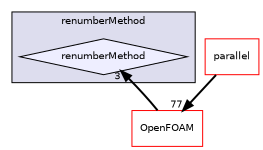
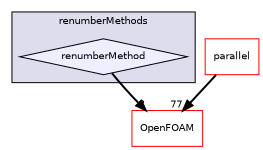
cluster "renumberMethod": label "renumberMethod" -> "renumberMethods"
edge "OpenFOAM" -> "renumberMethod": reversed
